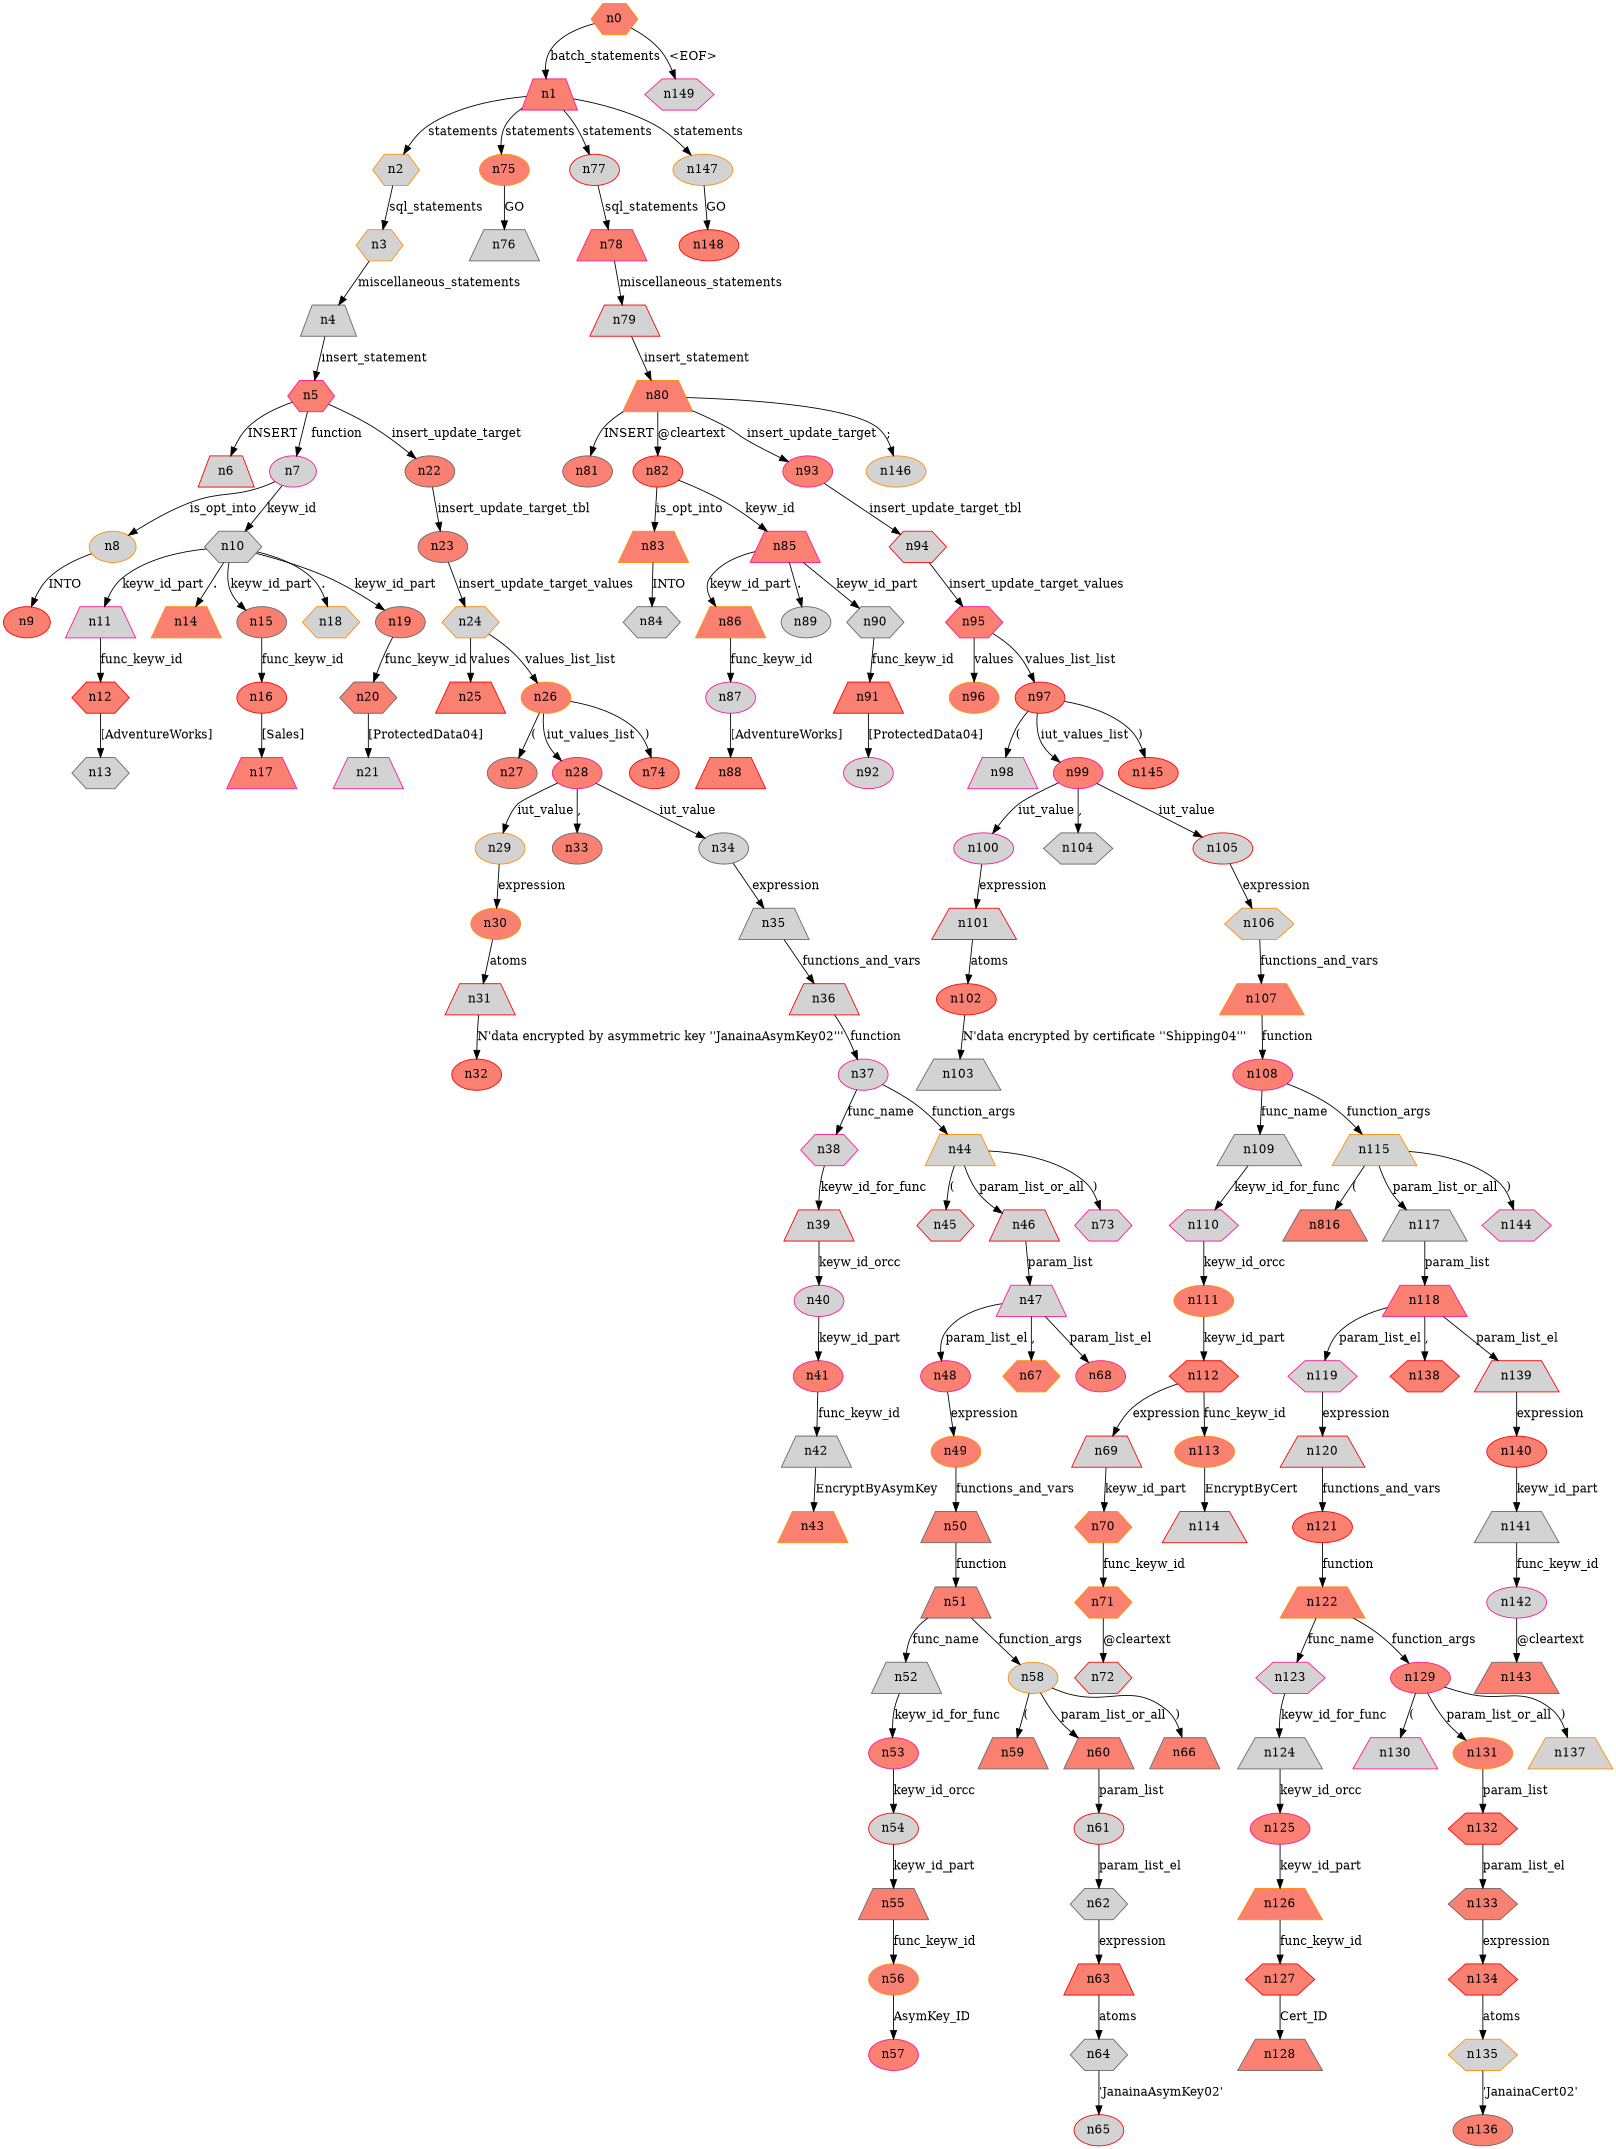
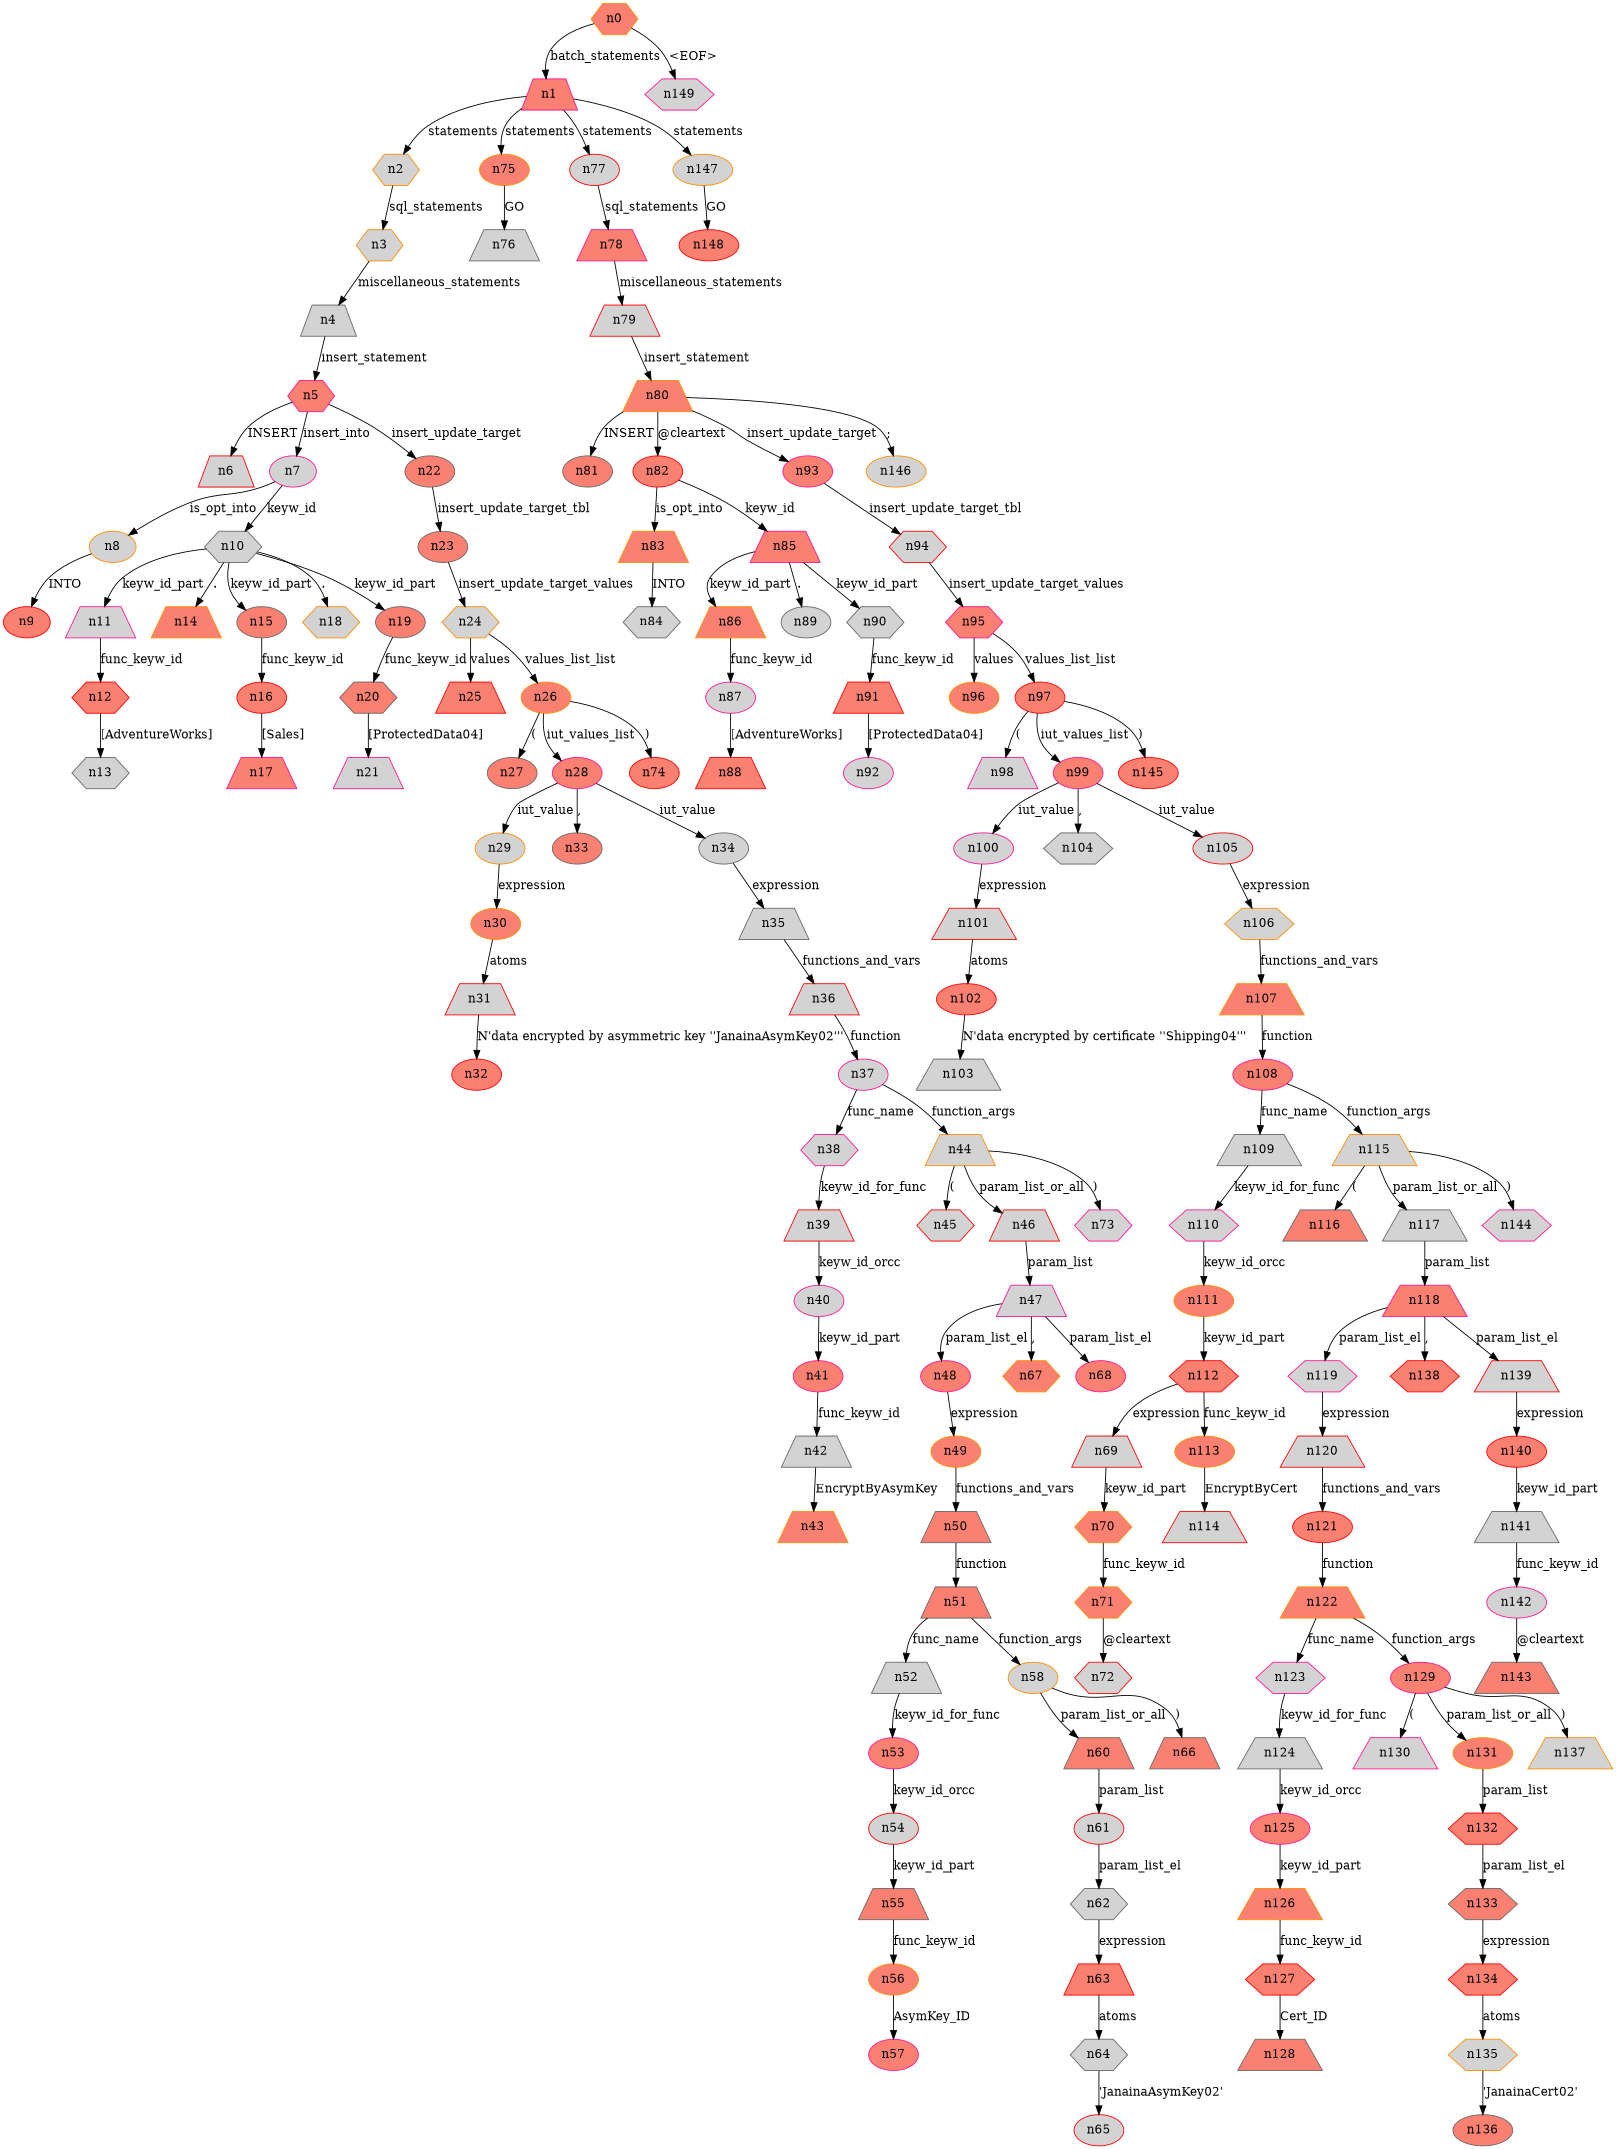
edge "n5" -> "n7": label "function" -> "insert_into"
node "n816": label "n816" -> "n116"
node "n59": removed
